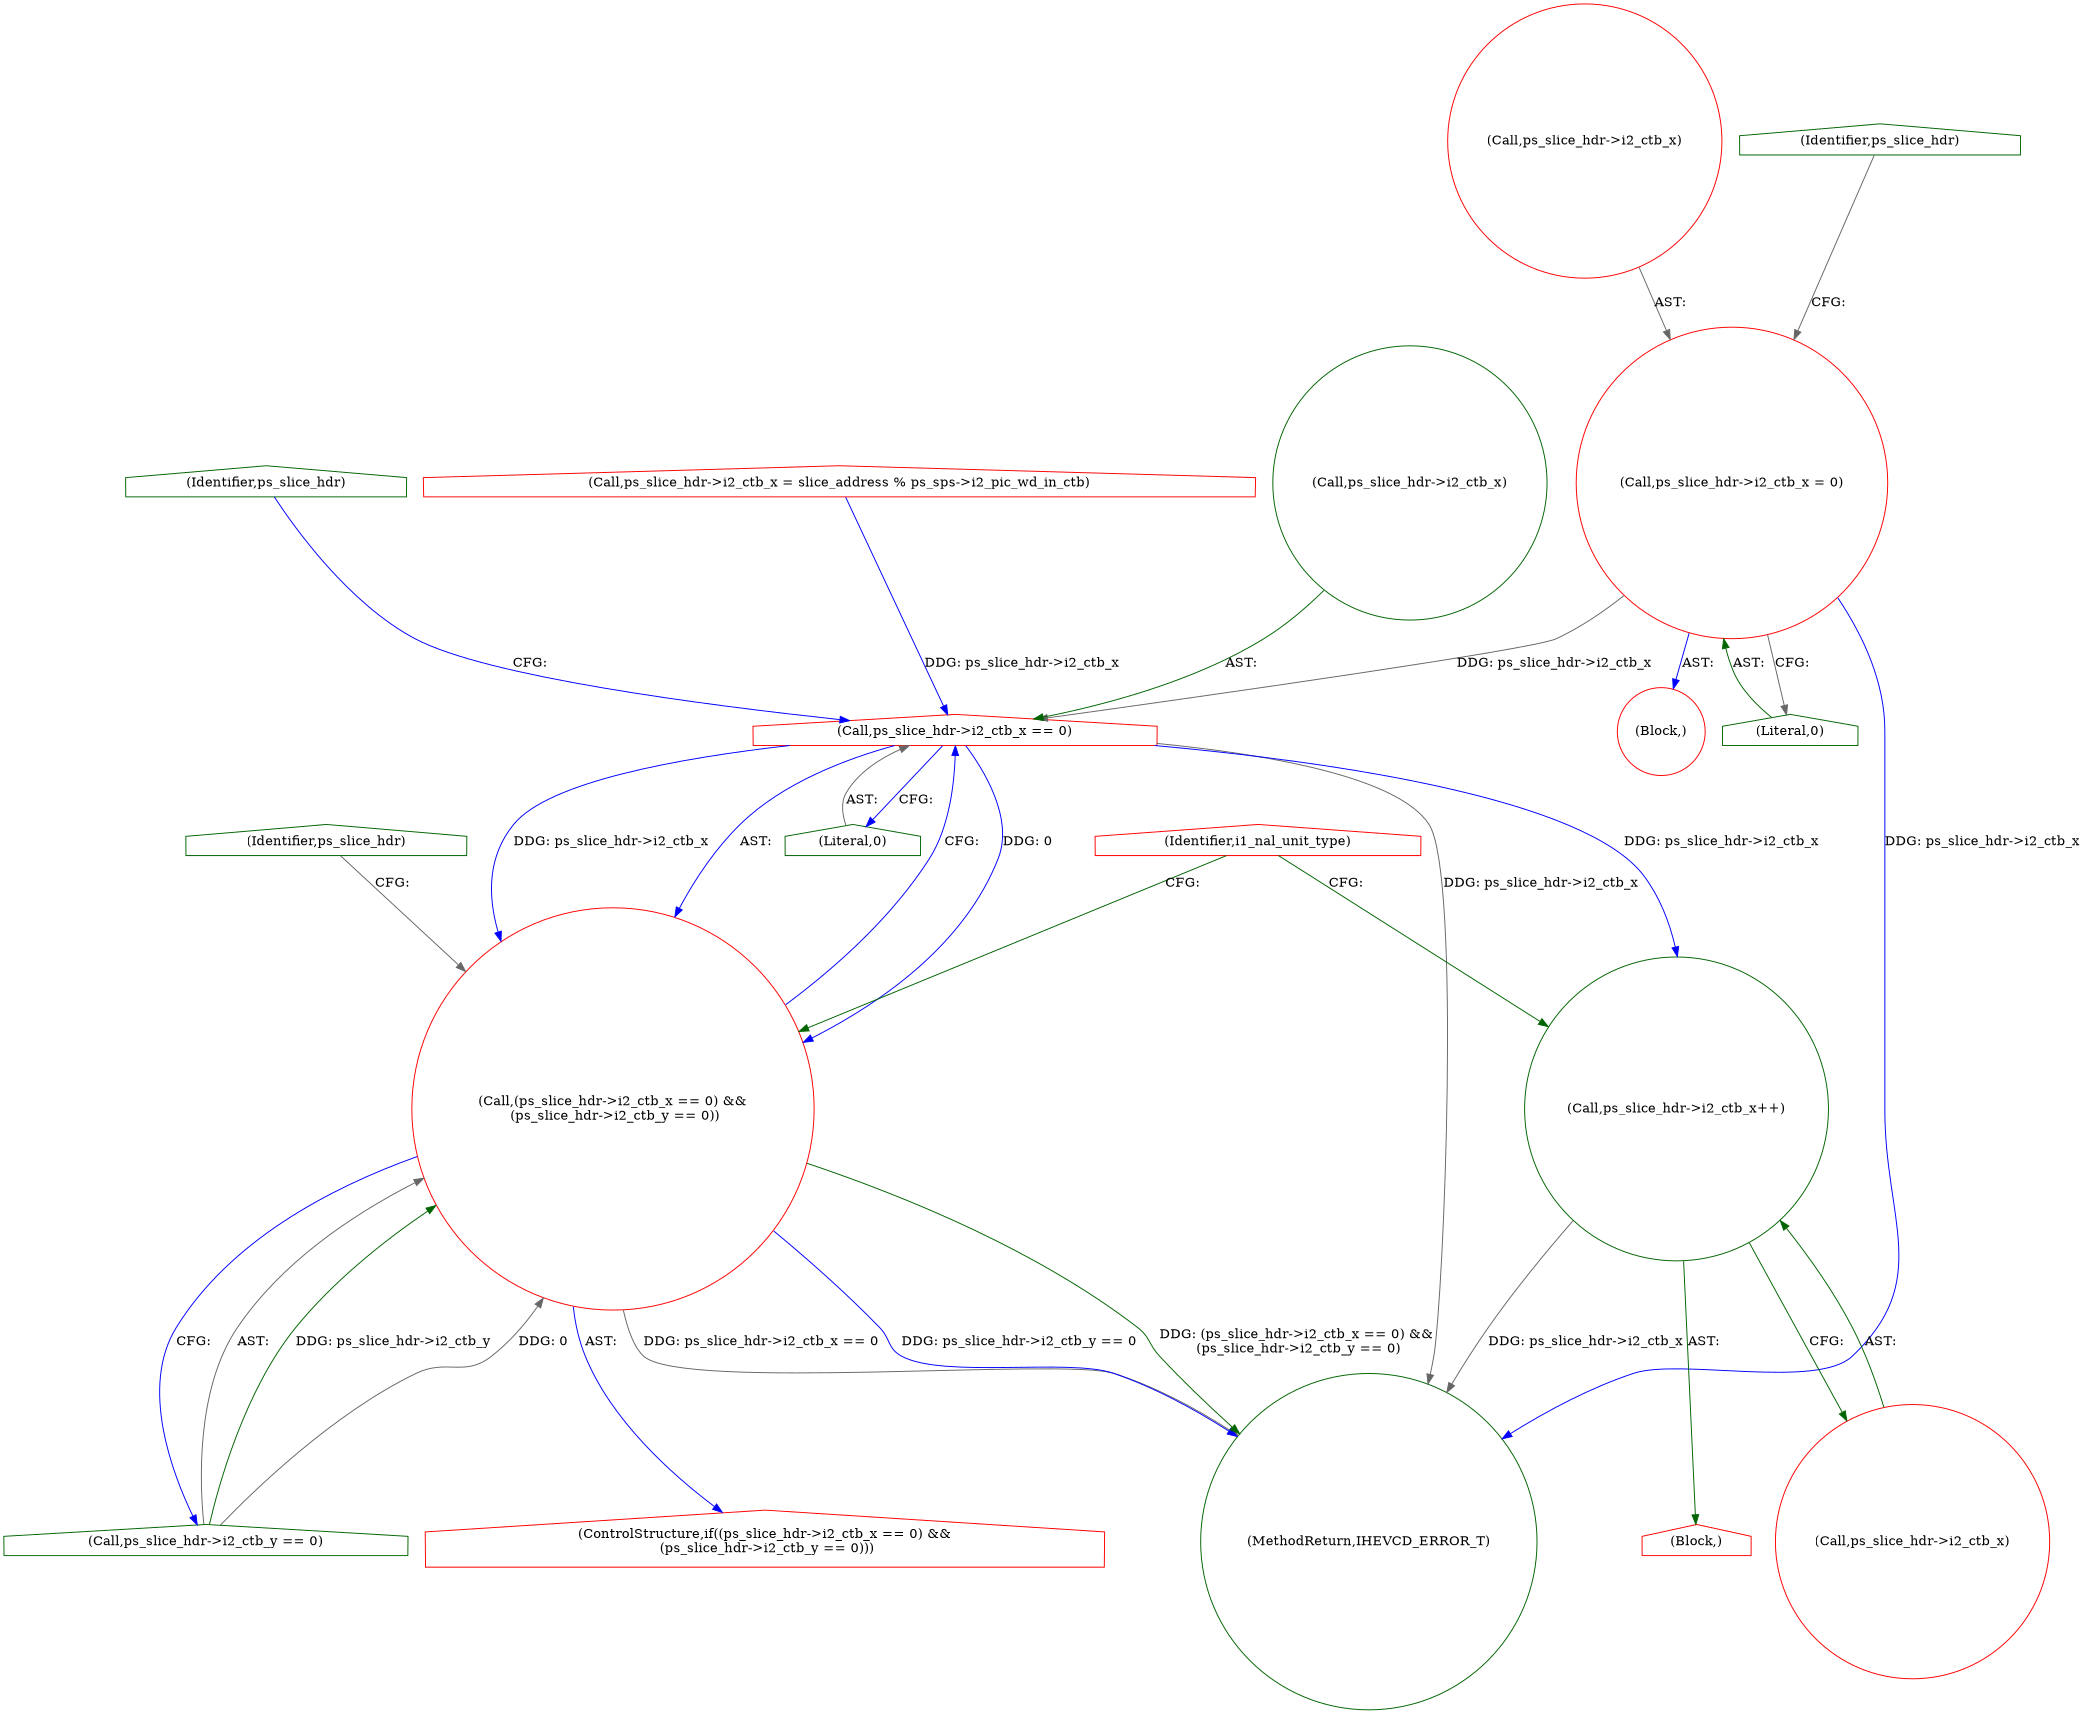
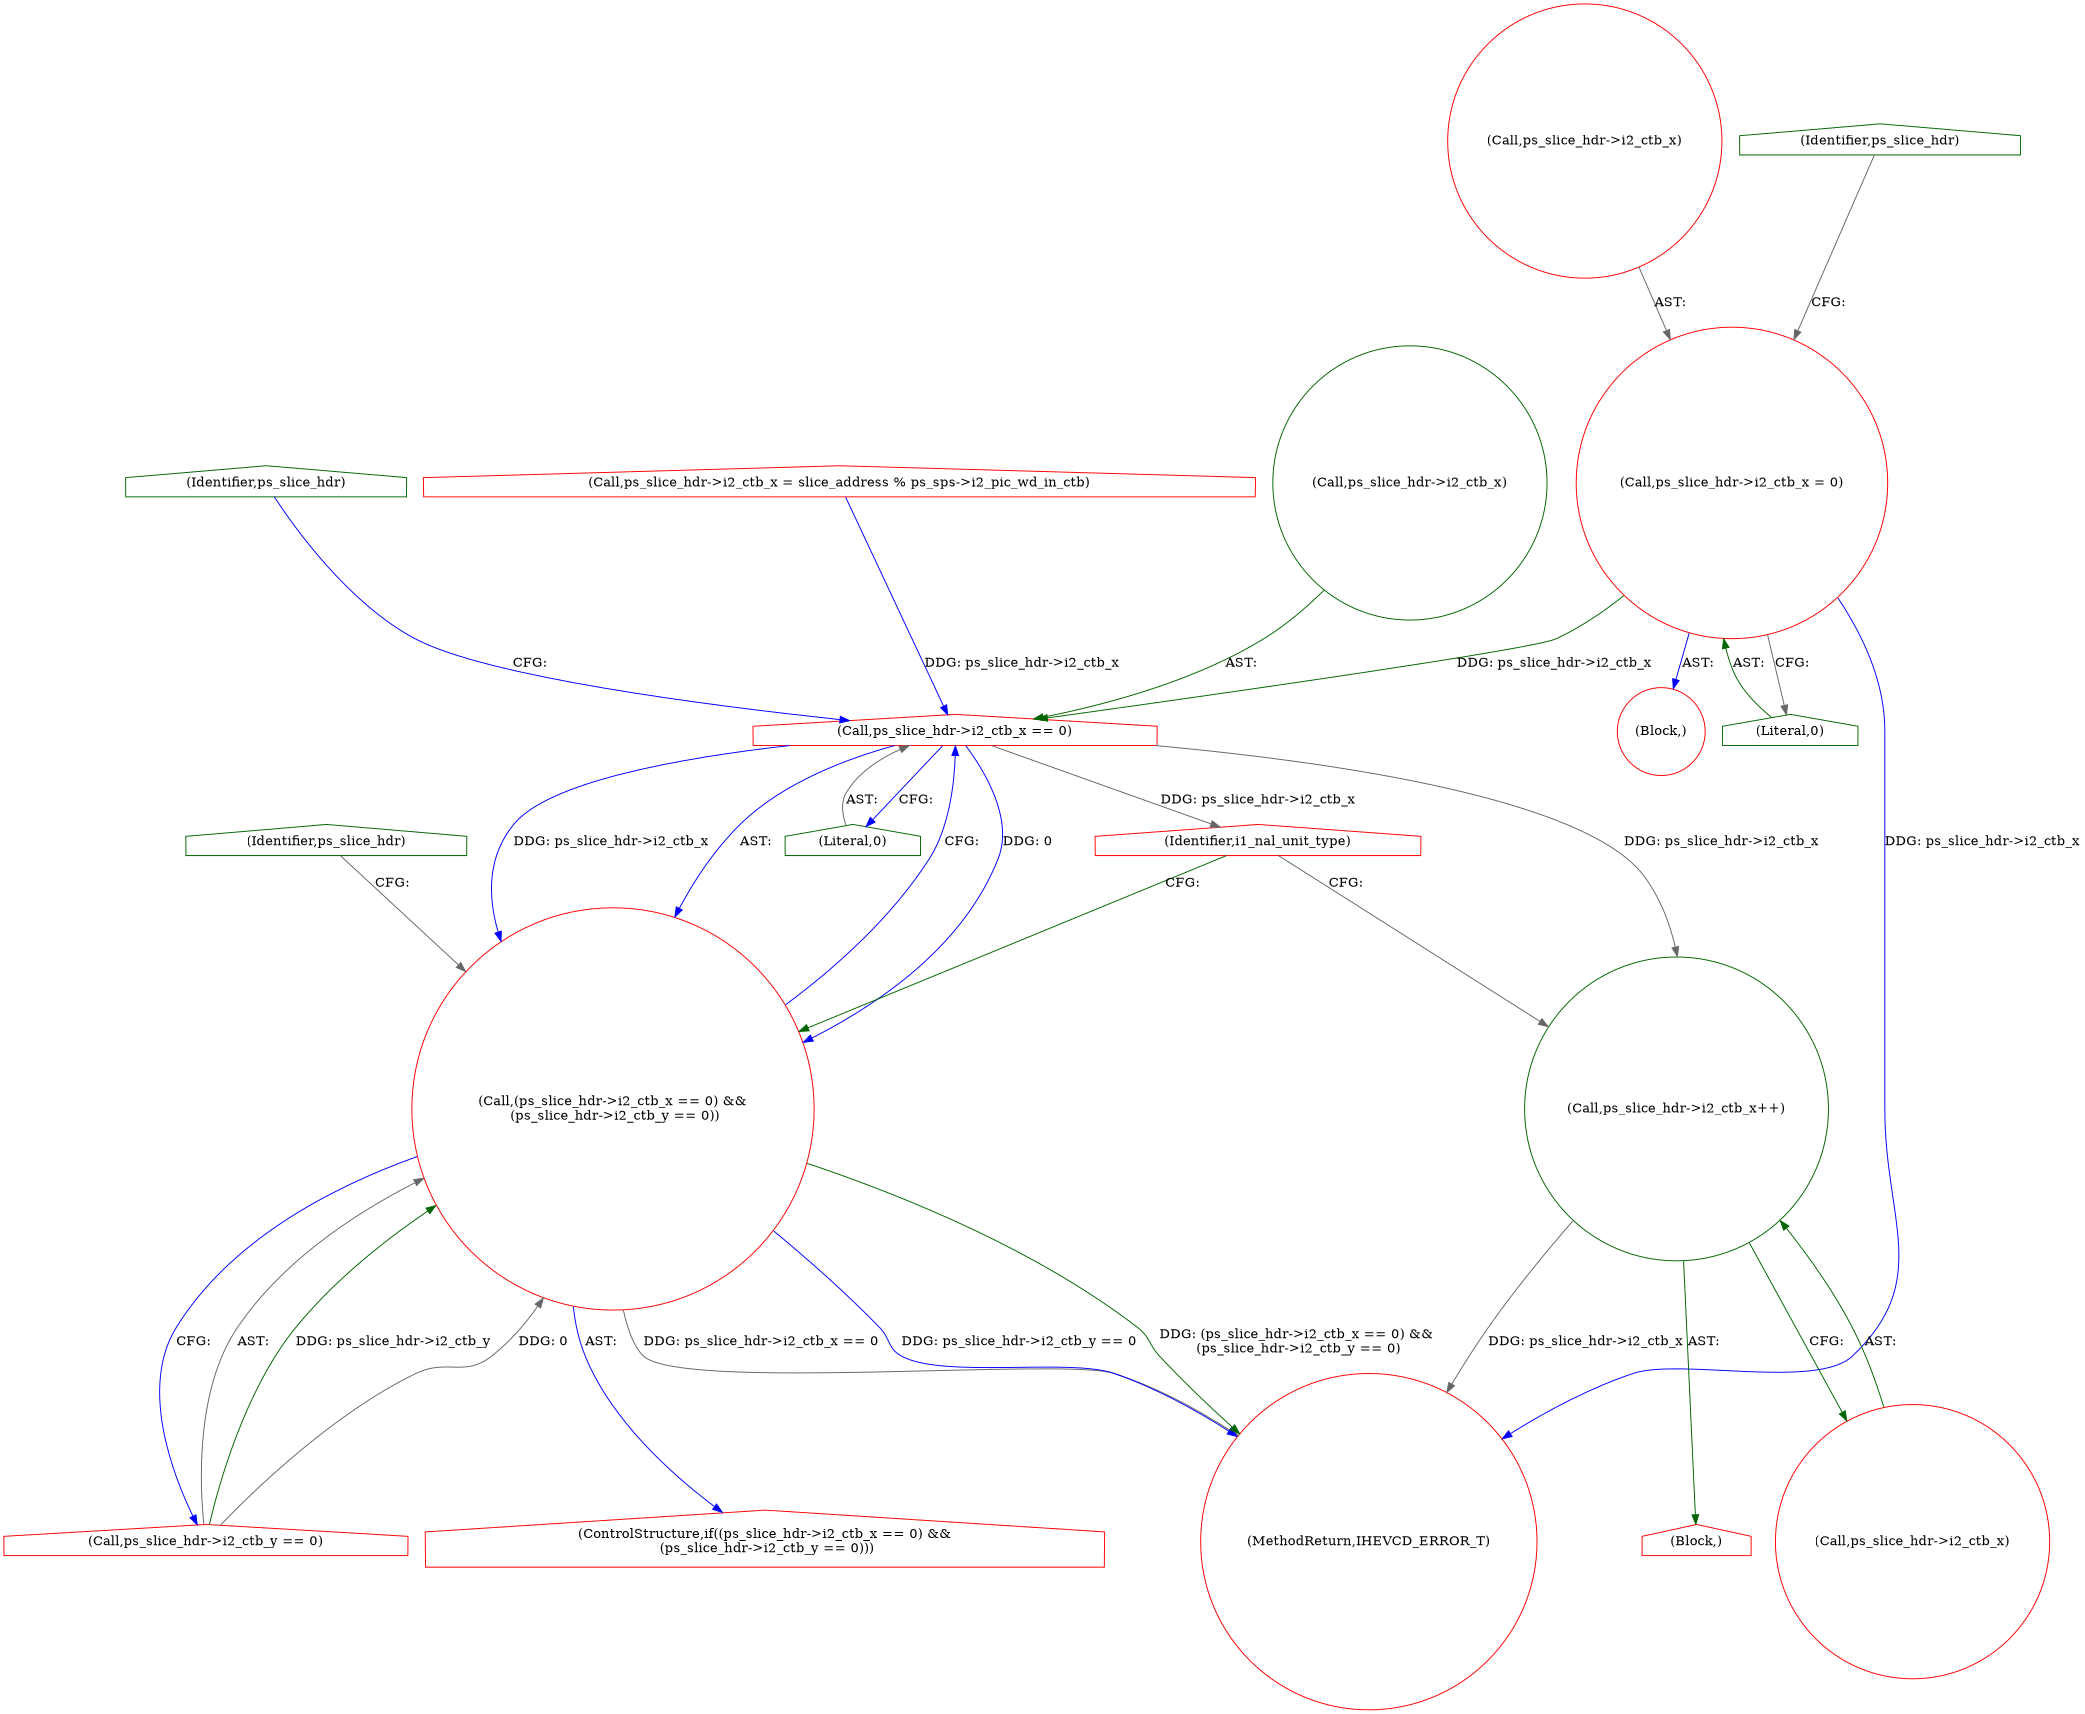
edge "(Call,ps_slice_hdr->i2_ctb_x = 0)" -> "(Call,ps_slice_hdr->i2_ctb_x == 0)": color gray40 -> darkgreen
edge "(Call,ps_slice_hdr->i2_ctb_x == 0)" -> "(Call,ps_slice_hdr->i2_ctb_x++)": color blue -> gray40
edge "(Identifier,i1_nal_unit_type)" -> "(Call,ps_slice_hdr->i2_ctb_x++)": color darkgreen -> gray40
edge "(Call,ps_slice_hdr->i2_ctb_x == 0)" -> "(MethodReturn,IHEVCD_ERROR_T)": now "(Call,ps_slice_hdr->i2_ctb_x == 0)" -> "(Identifier,i1_nal_unit_type)"
node "(Call,ps_slice_hdr->i2_ctb_y == 0)": color darkgreen -> red
node "(MethodReturn,IHEVCD_ERROR_T)": color darkgreen -> red
